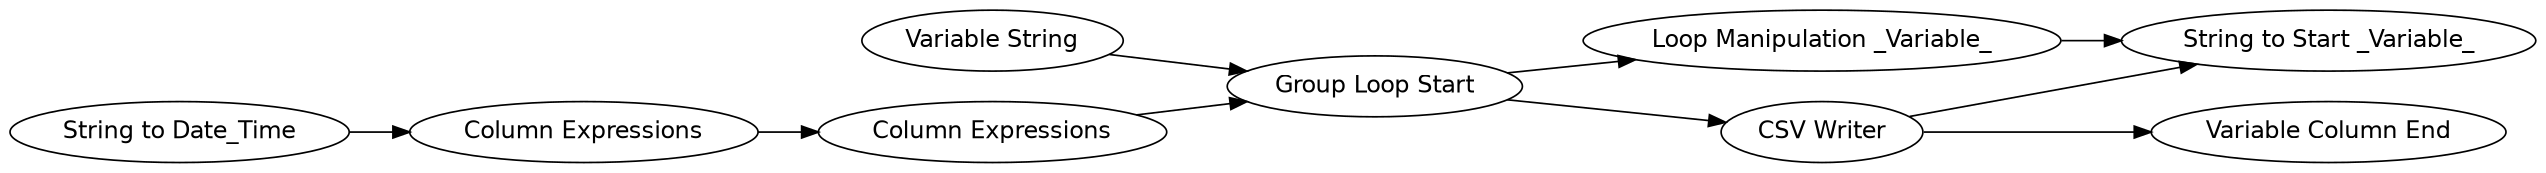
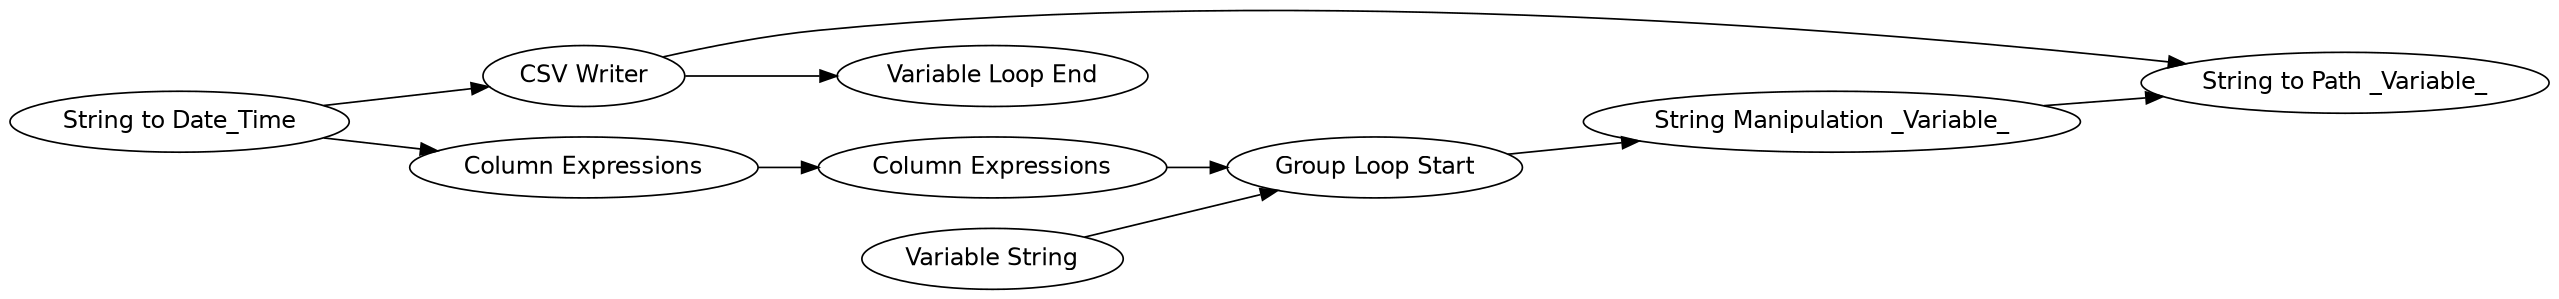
node "Loop Manipulation _Variable_": label "Loop Manipulation _Variable_" -> "String Manipulation _Variable_"
node "String to Start _Variable_": label "String to Start _Variable_" -> "String to Path _Variable_"
edge "Group Loop Start" -> "CSV Writer": now "String to Date_Time" -> "CSV Writer"
node "Variable Column End": label "Variable Column End" -> "Variable Loop End"
